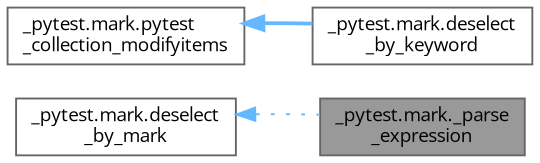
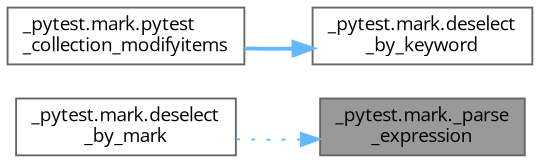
edge "_pytest.mark.deselect _by_keyword" -> "_pytest.mark.pytest _collection_modifyitems": reversed
edge "_pytest.mark._parse _expression" -> "_pytest.mark.deselect _by_mark": reversed
